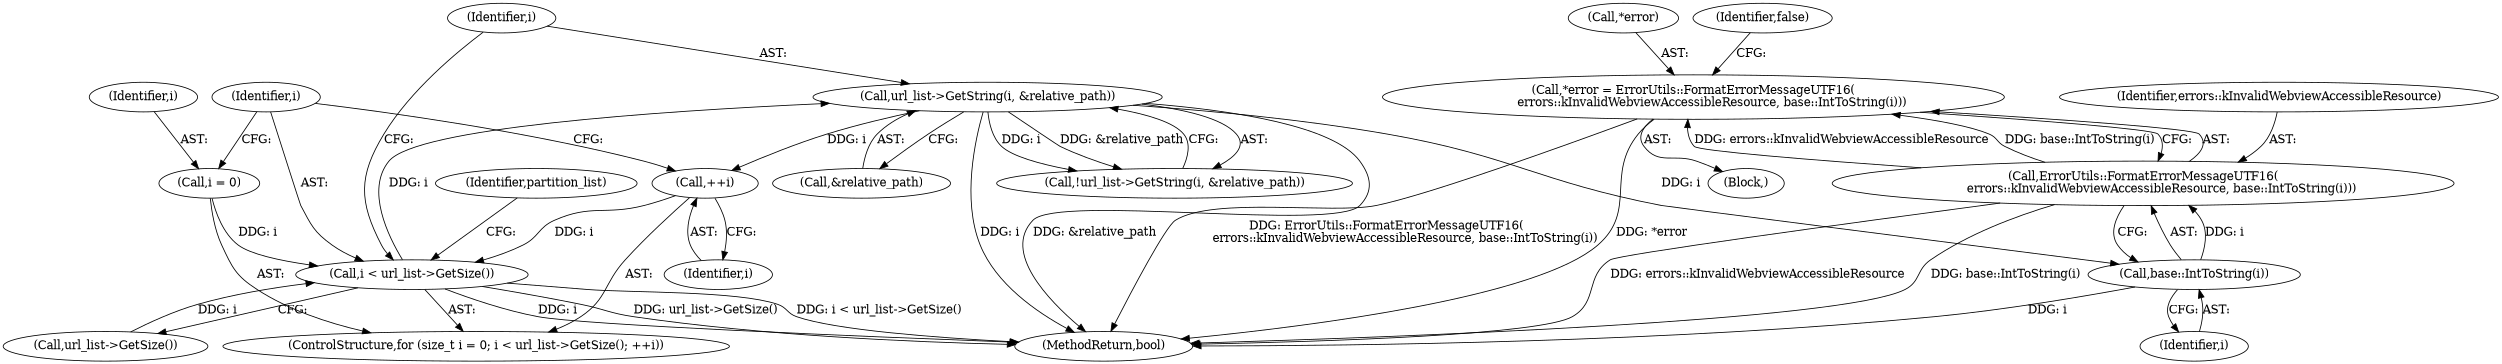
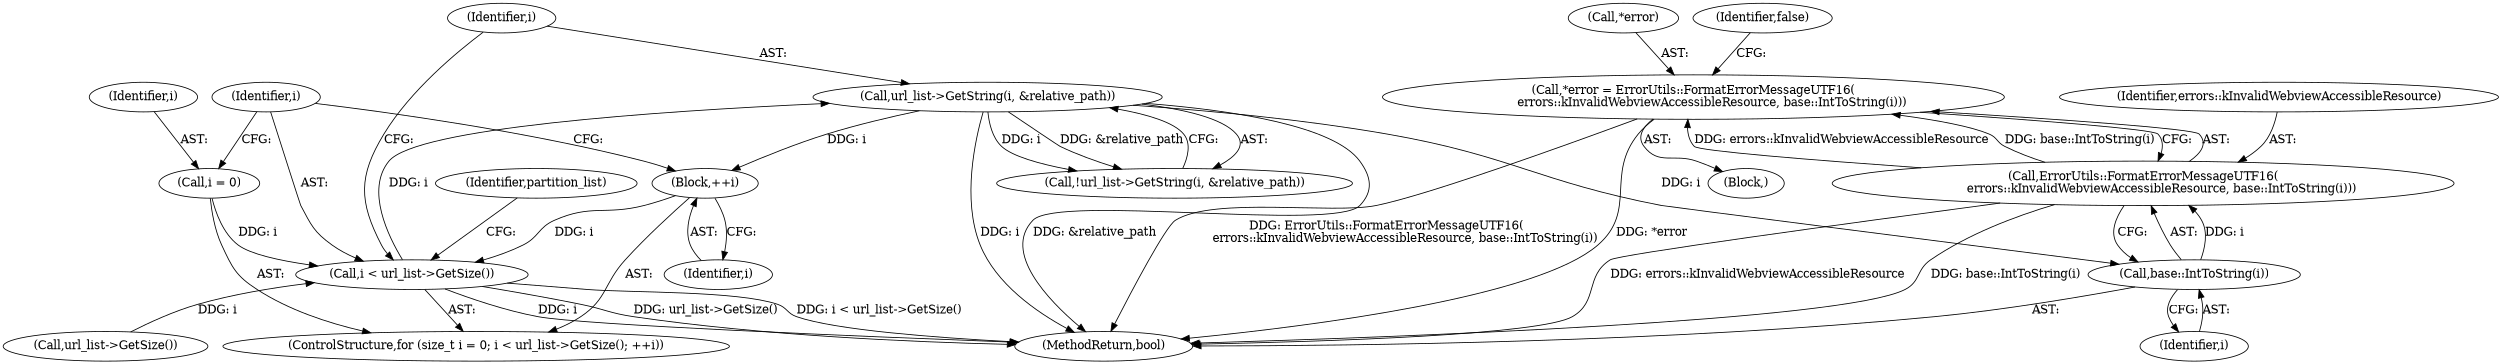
node "(Call,++i)": label "(Call,++i)" -> "(Block,++i)"
node "(Call,&relative_path)": removed
edge "(Call,i < url_list->GetSize())" -> "(Call,url_list->GetSize())": removed, label "CFG:"
edge "(Call,base::IntToString(i))" -> "(MethodReturn,bool)": label "DDG: i" -> "AST: "
